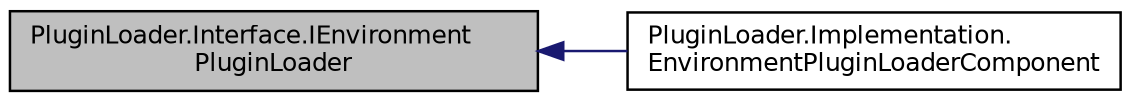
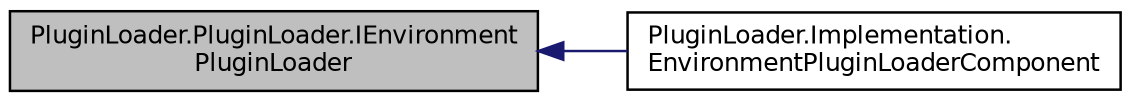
node "PluginLoader.Interface.IEnvironment PluginLoader": label "PluginLoader.Interface.IEnvironment PluginLoader" -> "PluginLoader.PluginLoader.IEnvironment PluginLoader"
